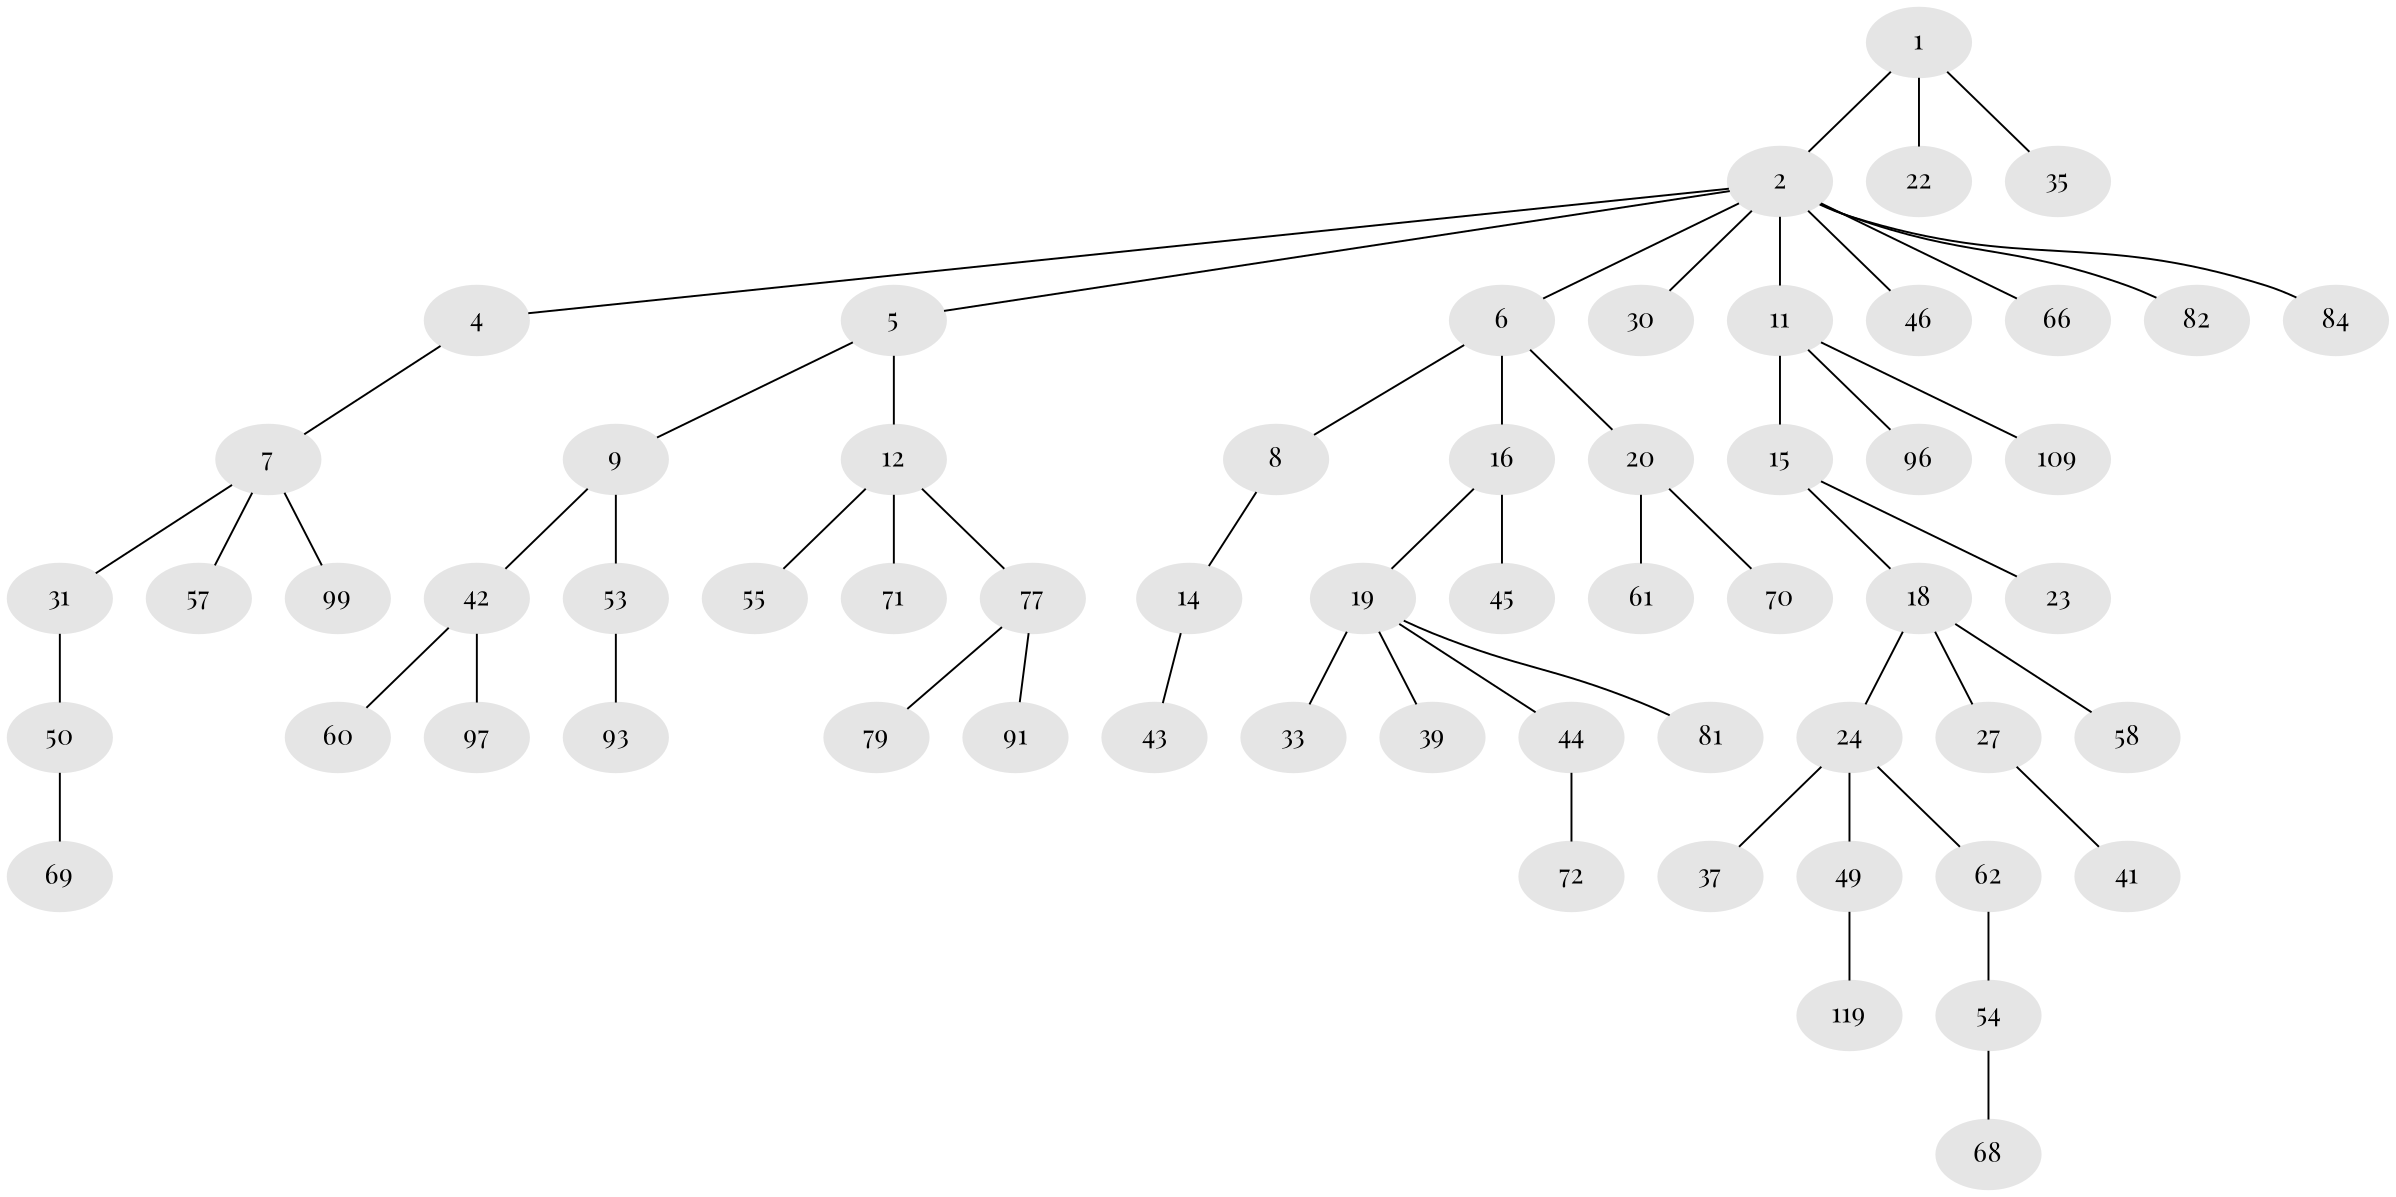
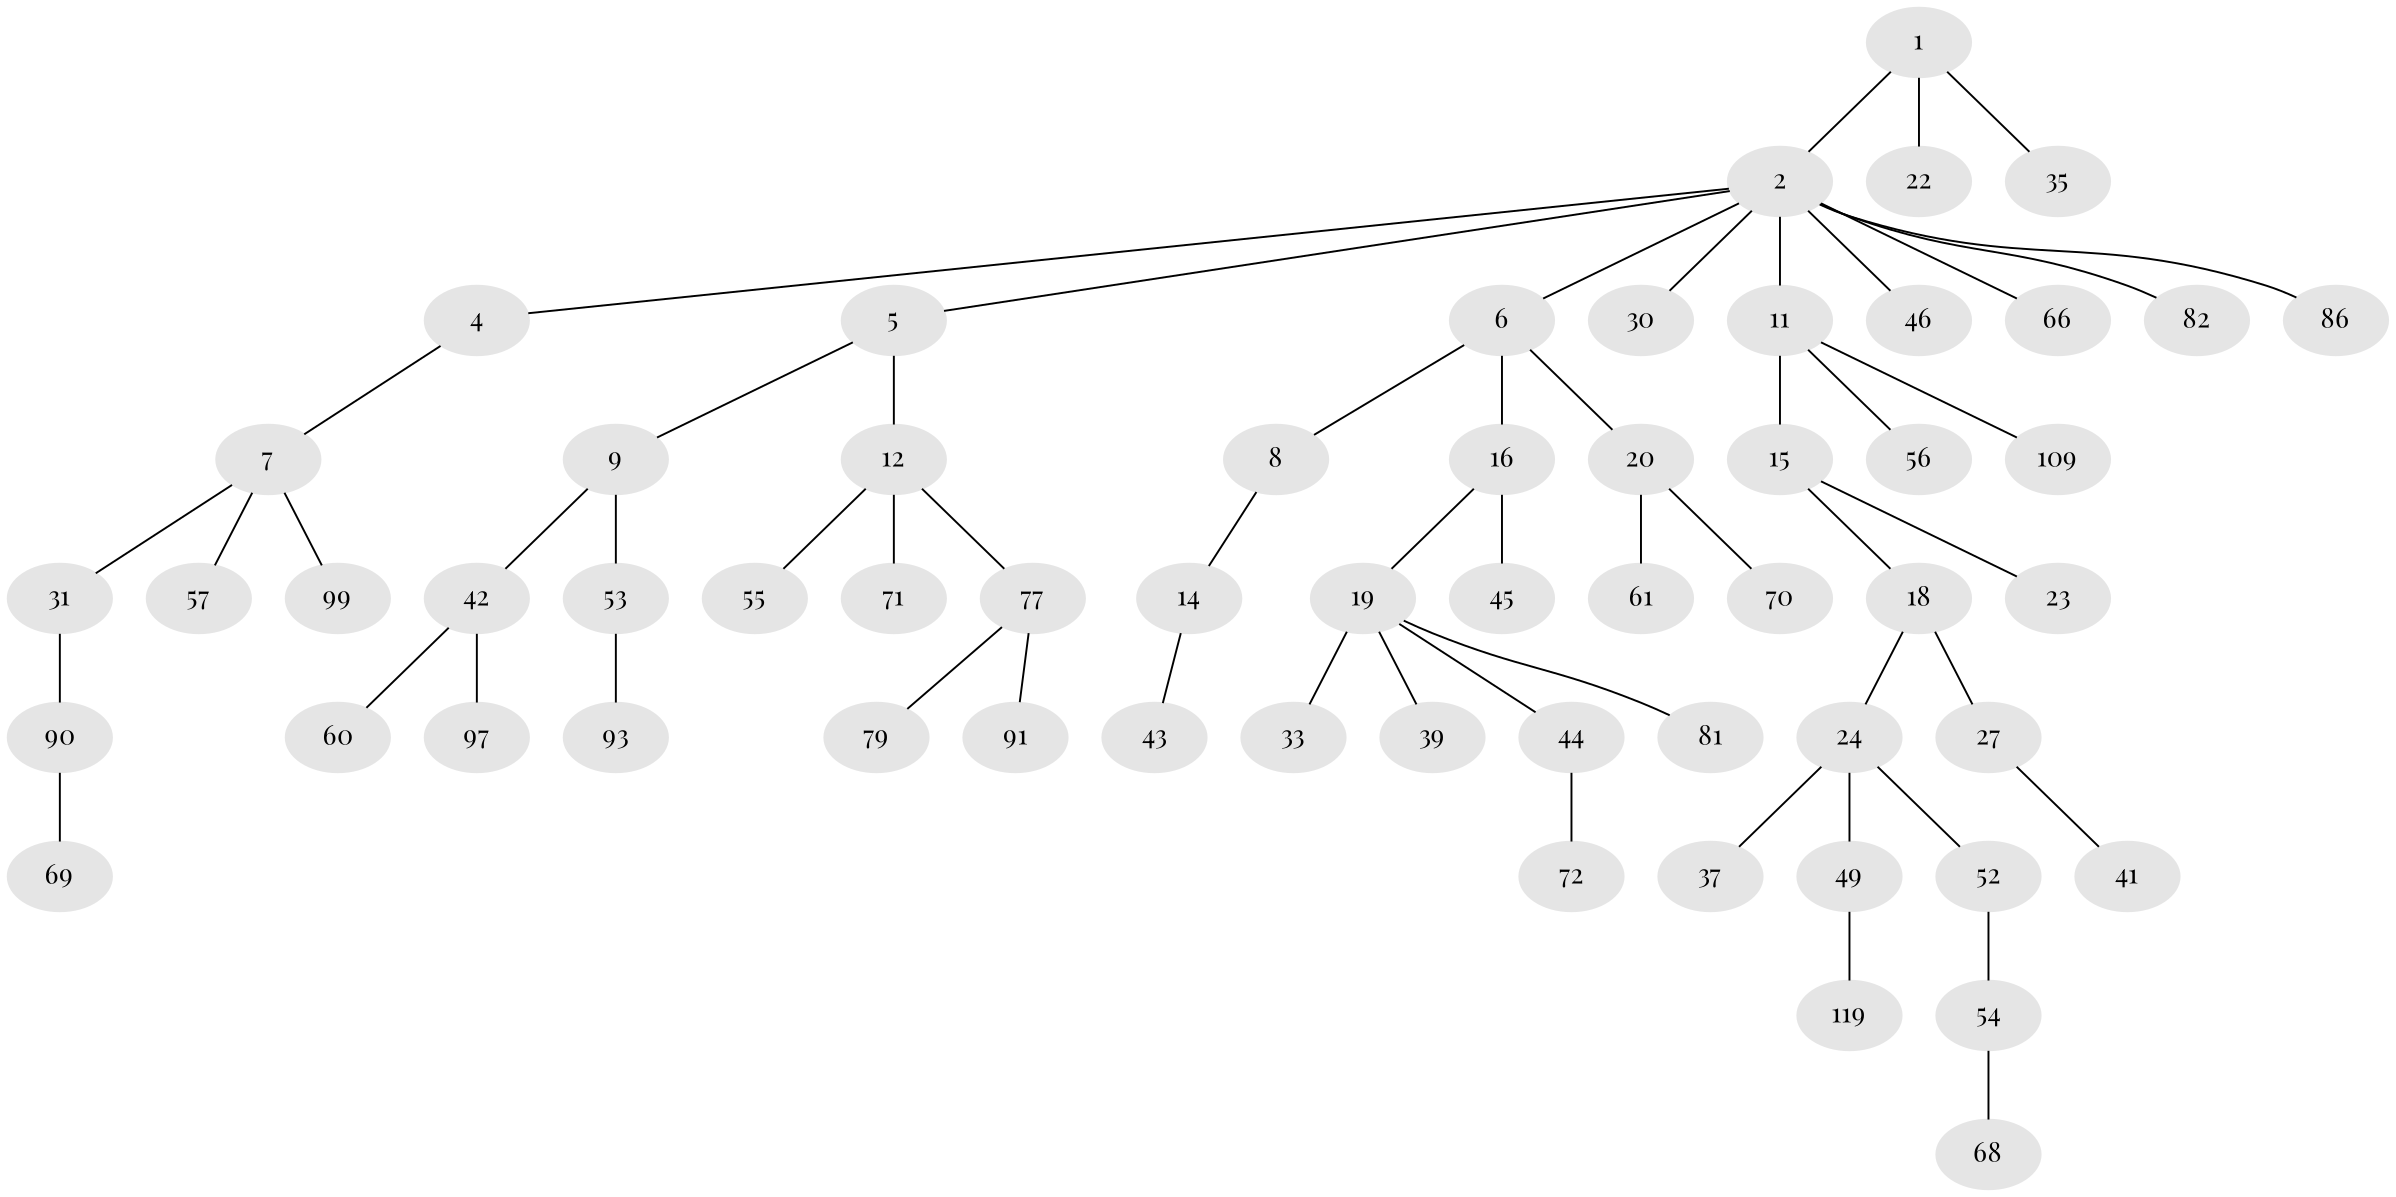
node "84": label "84" -> "86"
node "96": label "96" -> "56"
node "50": label "50" -> "90"
node "58": removed
node "62": label "62" -> "52"
